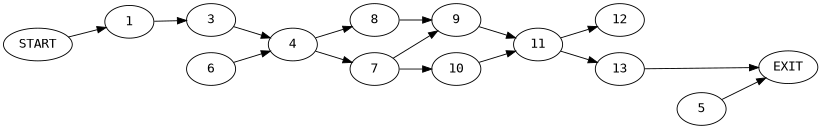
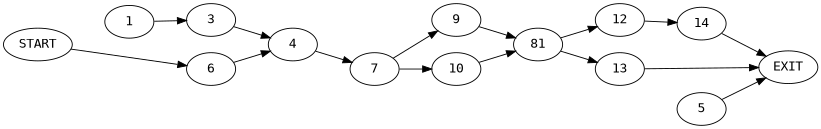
node "8": removed
node "14": added
edge "START" -> "1": now "START" -> "6"
node "11": label "11" -> "81"
